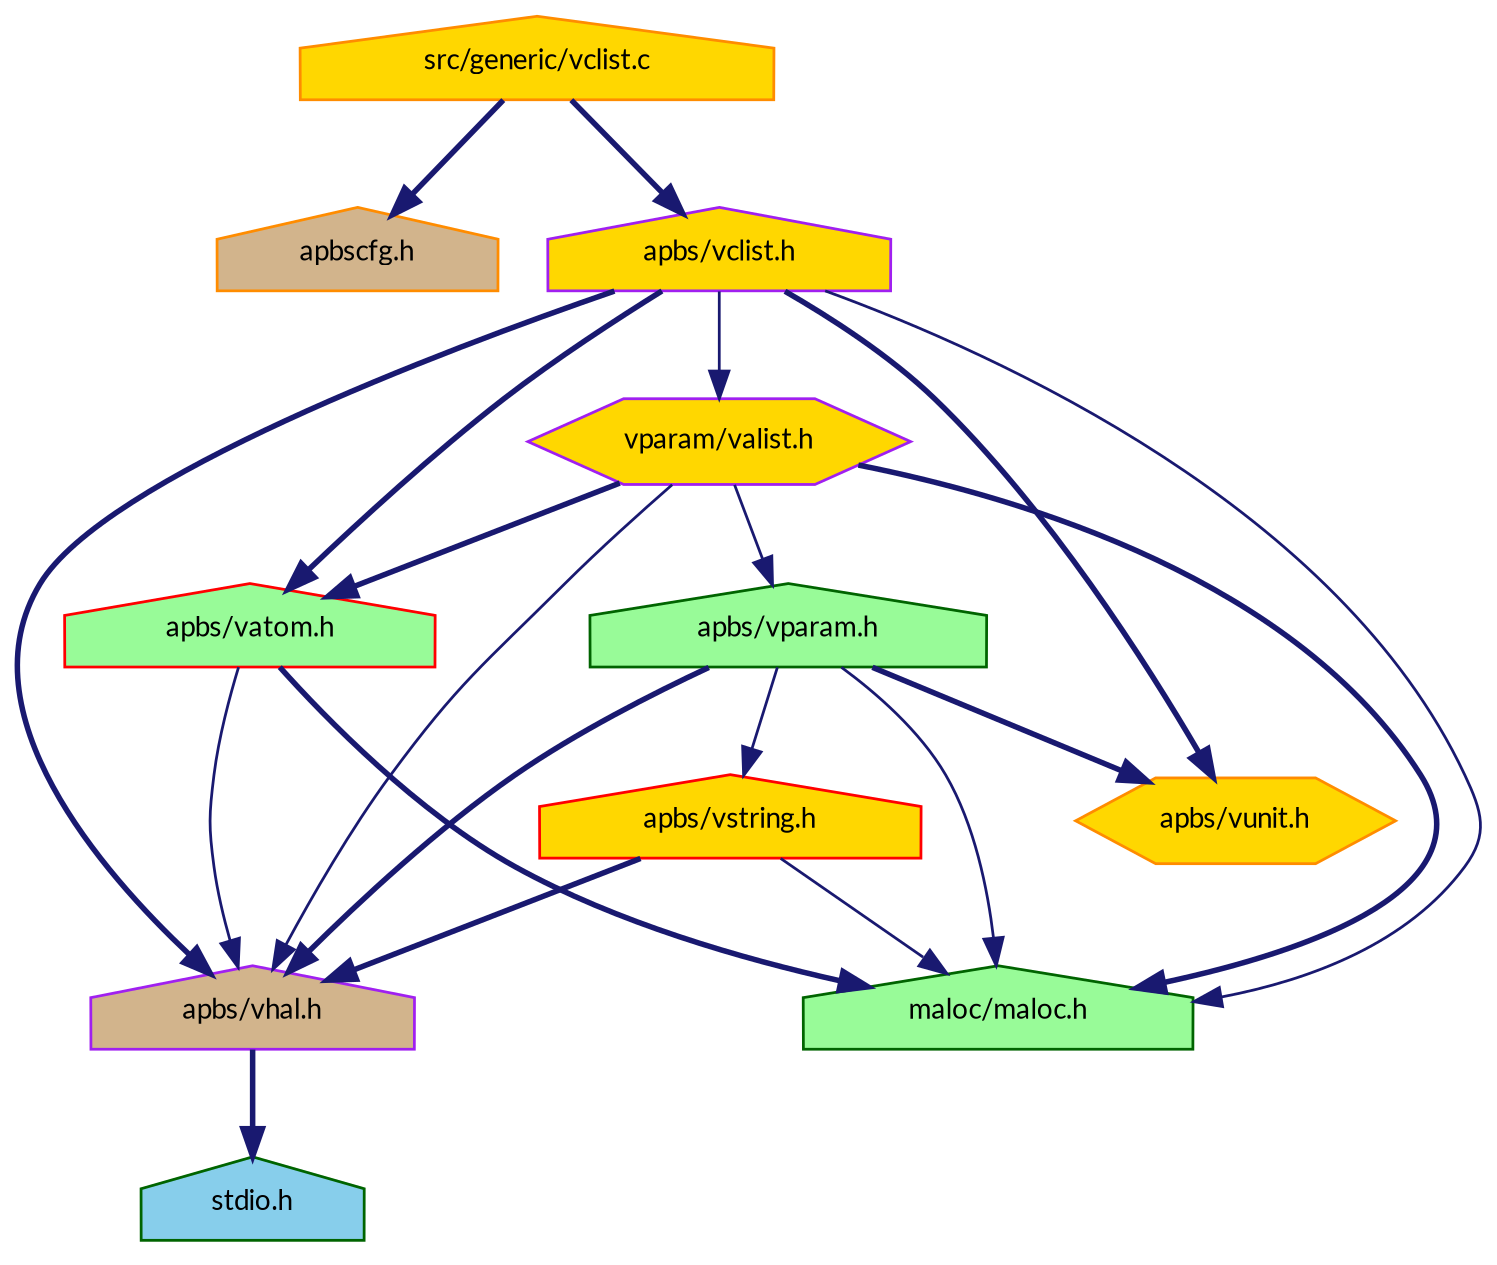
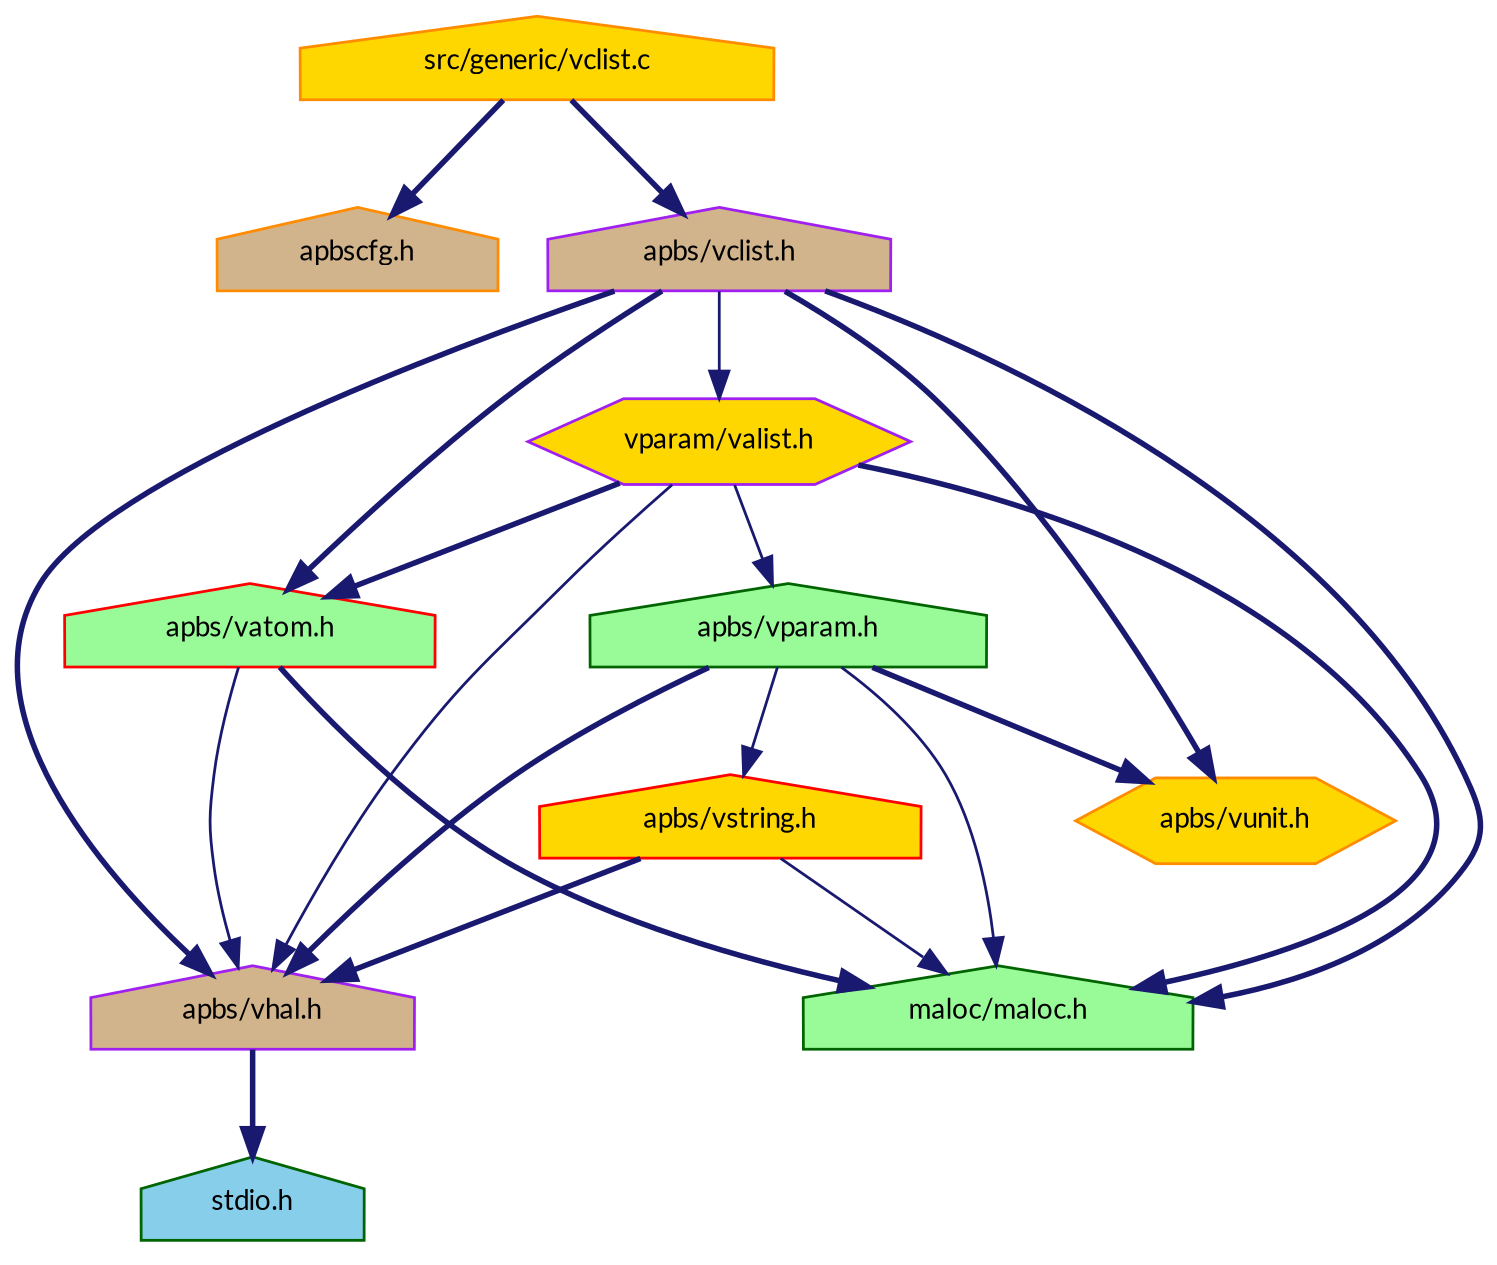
node "apbs/vclist.h": fillcolor gold -> tan
edge "apbs/vclist.h" -> "maloc/maloc.h": style solid -> bold
